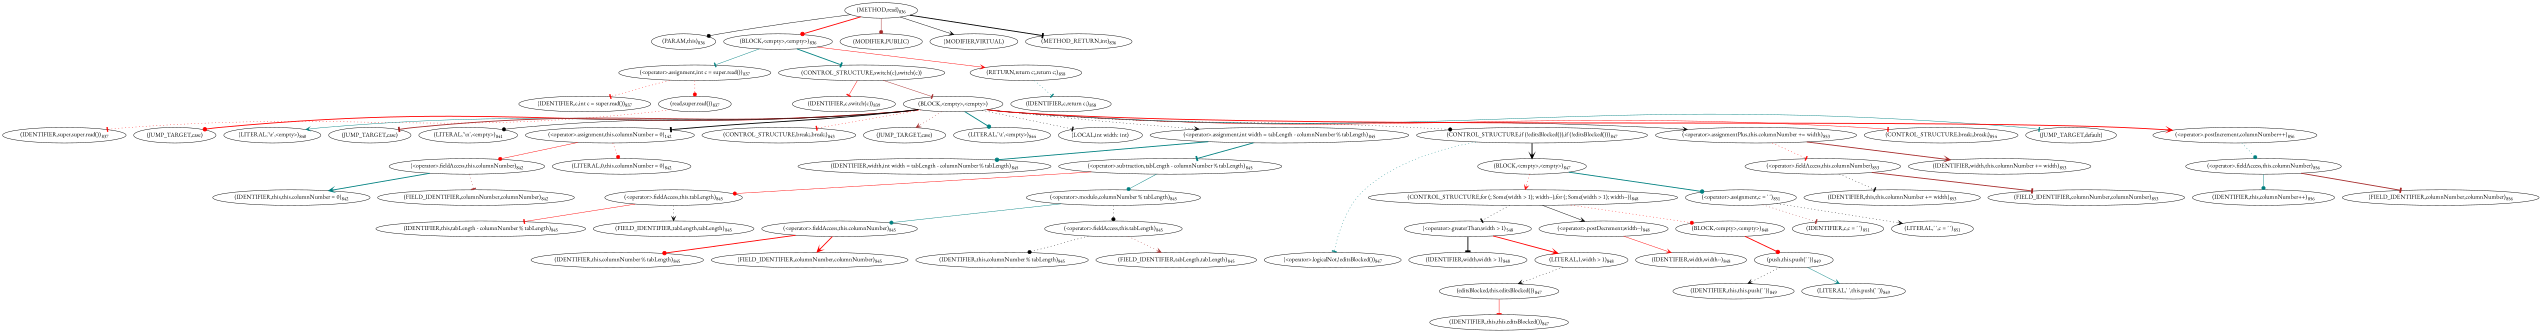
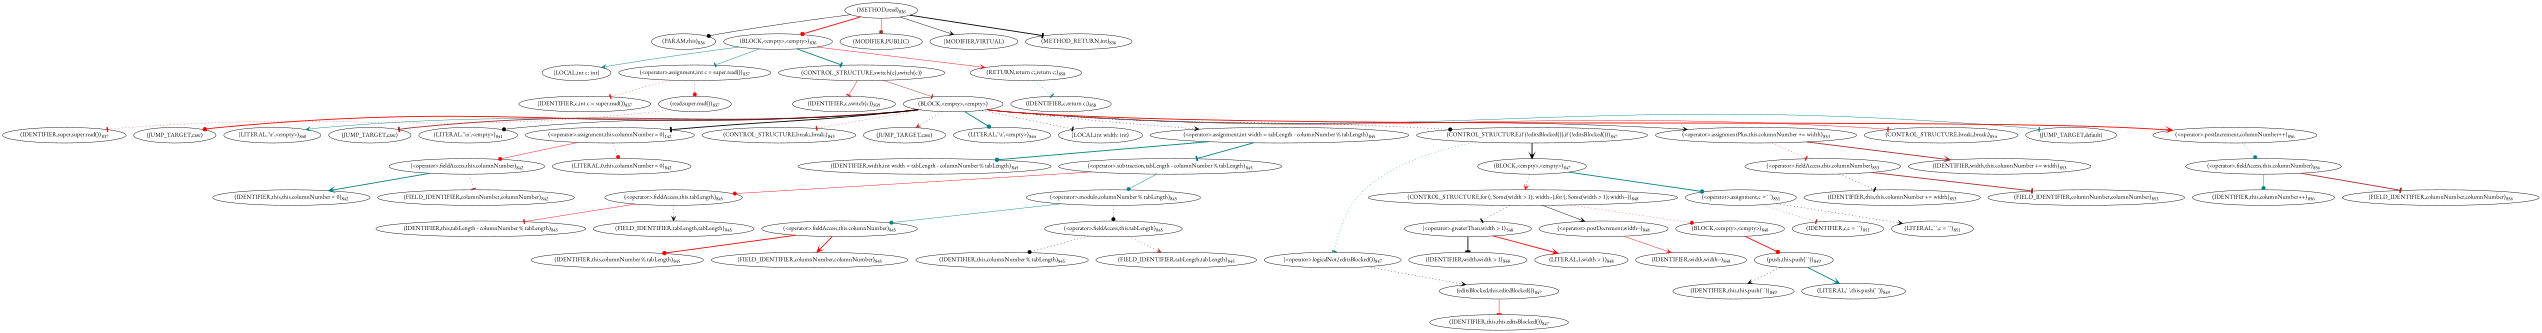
node "(LOCAL,int c: int)": added
edge "(LITERAL,1,width > 1)" -> "(editsBlocked,this.editsBlocked())": now "(<operator>.logicalNot,!editsBlocked())" -> "(editsBlocked,this.editsBlocked())"
edge "(push,this.push(' '))" -> "(LITERAL,' ',this.push(' '))": style solid -> bold
